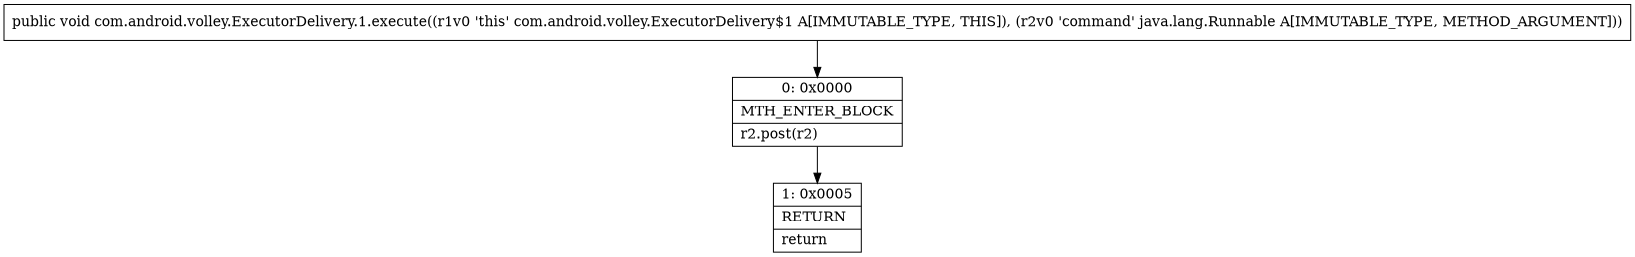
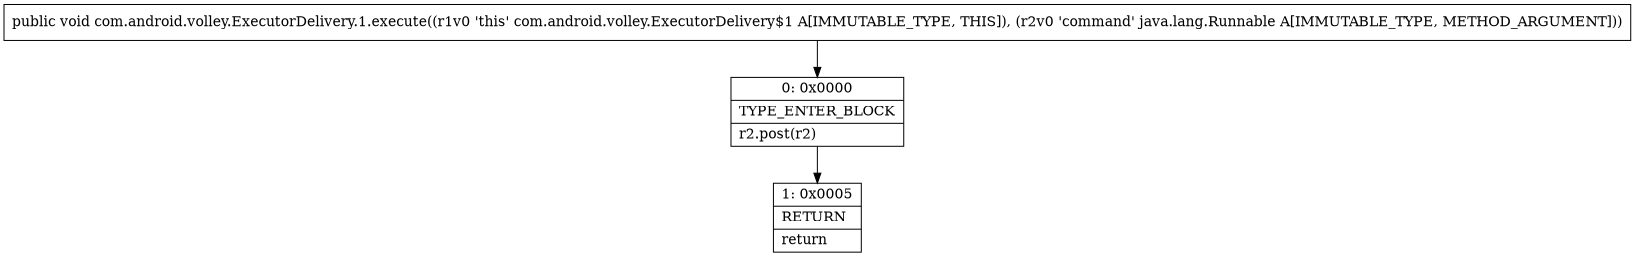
node "0: 0x0000": text "MTH_ENTER_BLOCK" -> "TYPE_ENTER_BLOCK"
